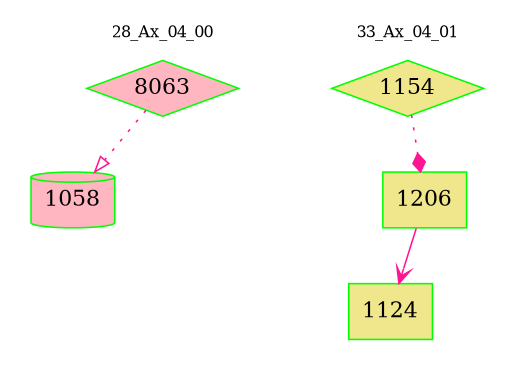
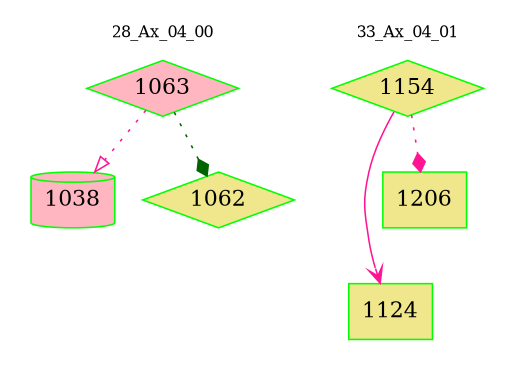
node "8063": label "8063" -> "1063"
node "1058": label "1058" -> "1038"
node "1062": added
edge "1206" -> "1124": now "1154" -> "1124"
